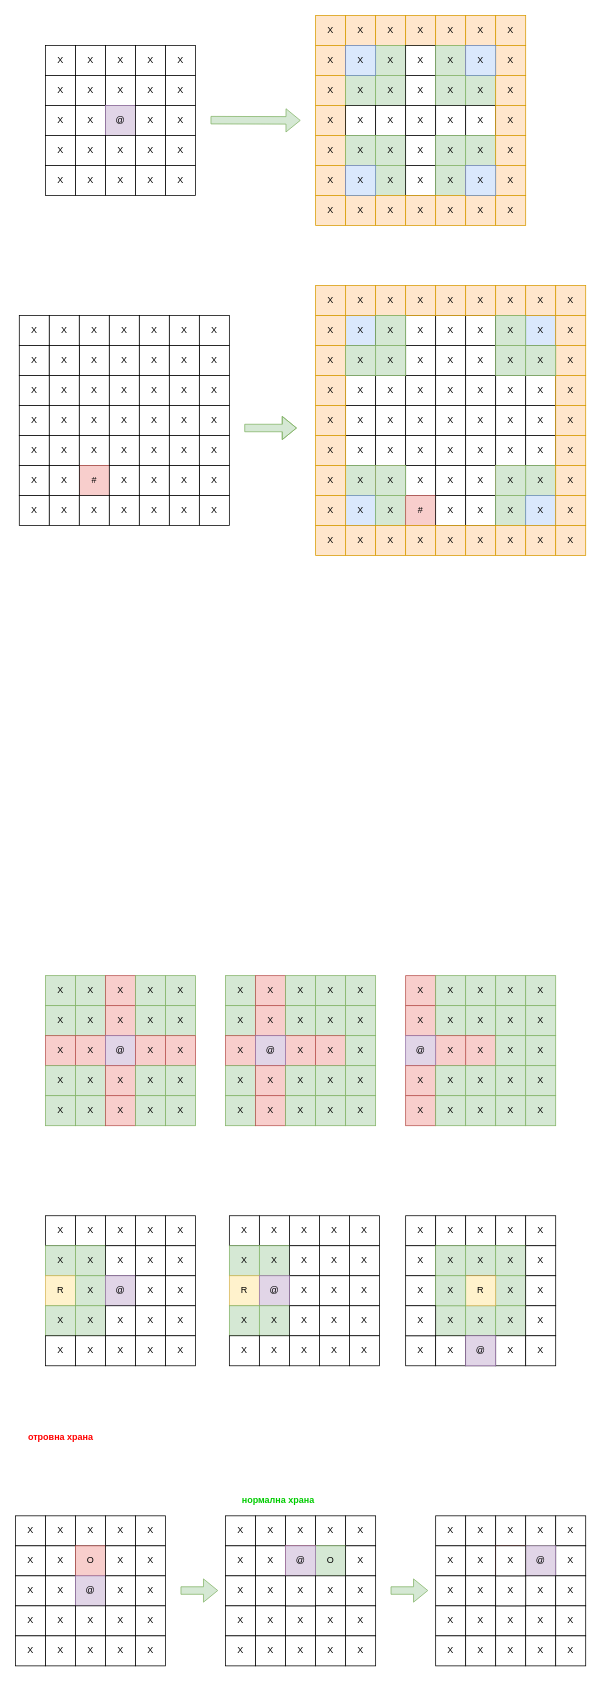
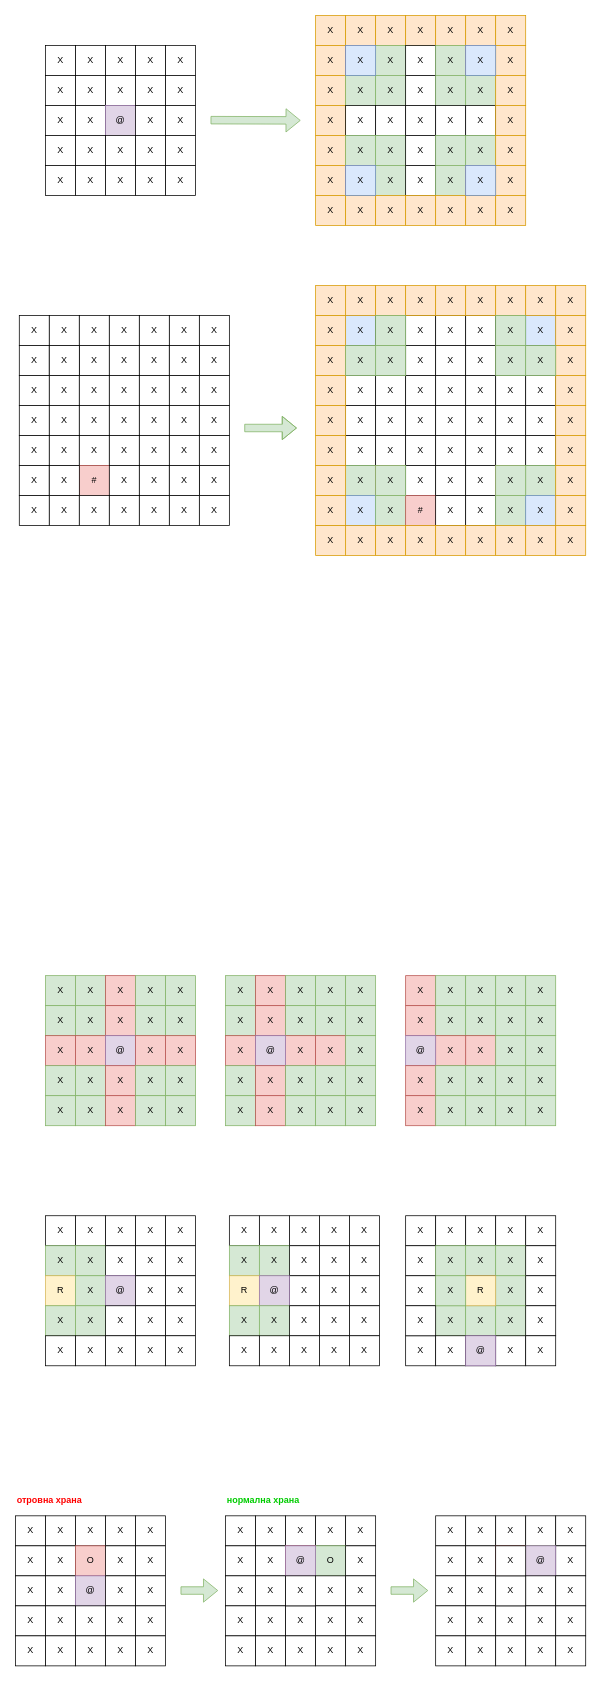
node "отровна храна": moved (64, 1437) -> (53, 1500)
node "нормална храна": moved (278, 1500) -> (263, 1500)
